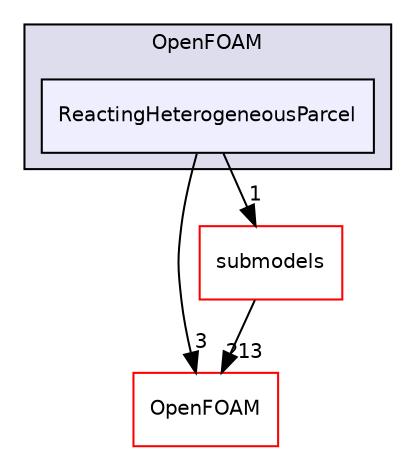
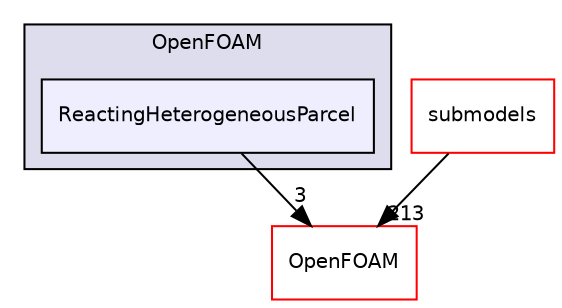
edge "ReactingHeterogeneousParcel" -> "submodels": removed
